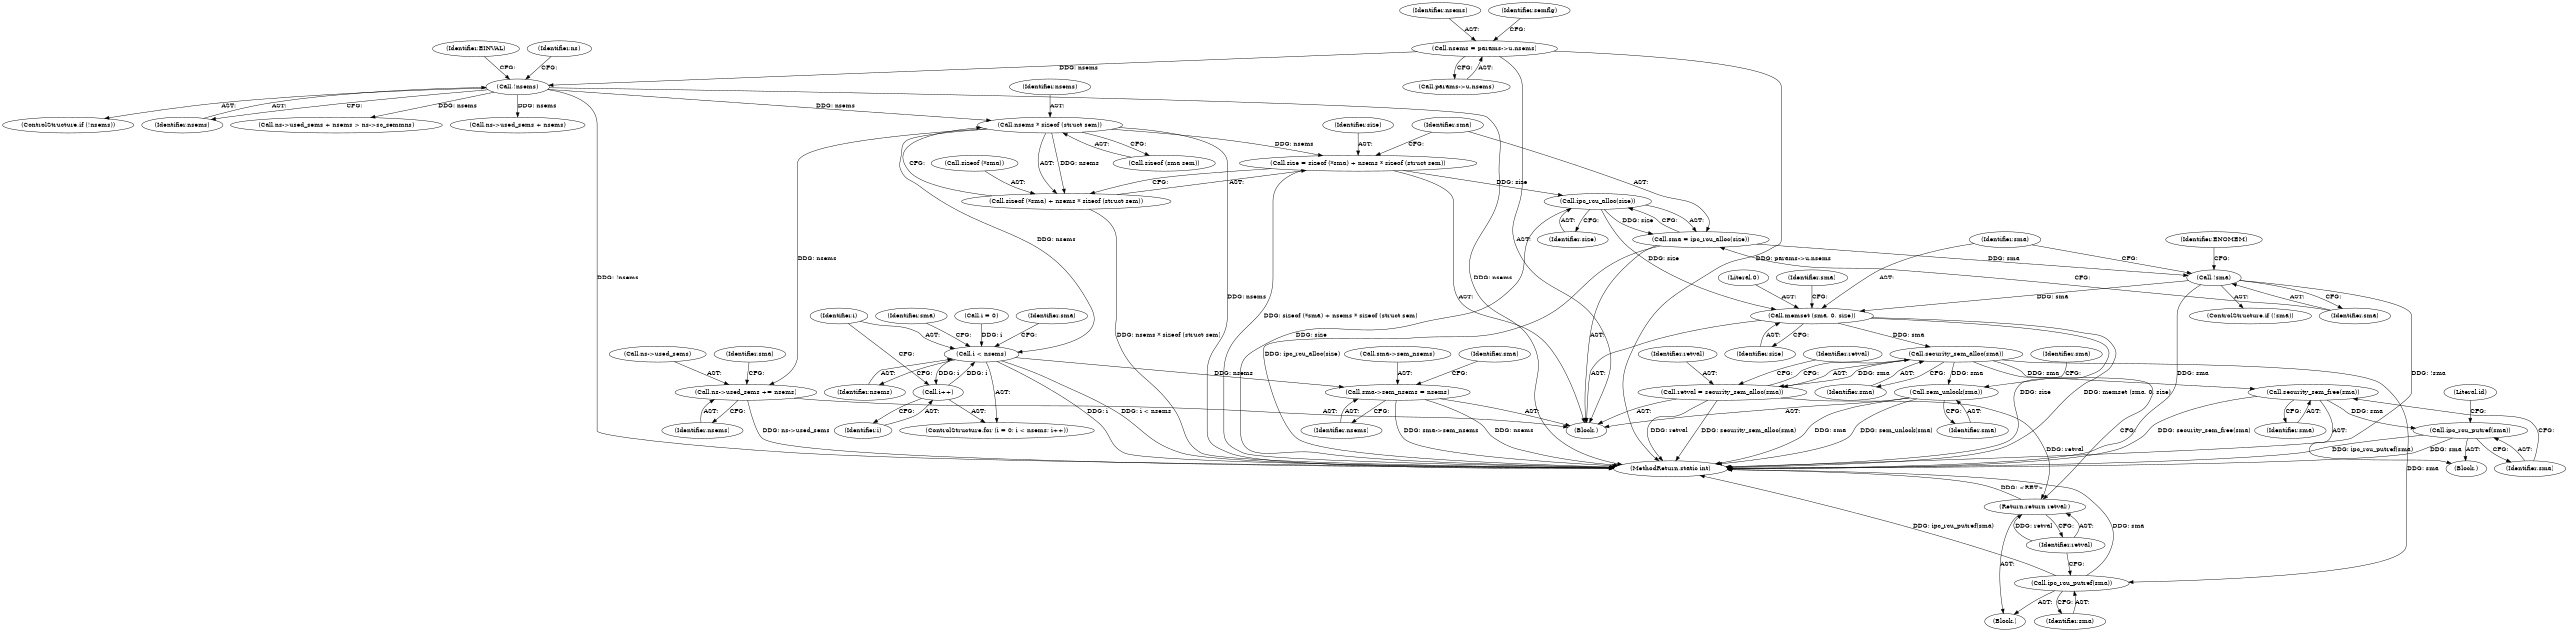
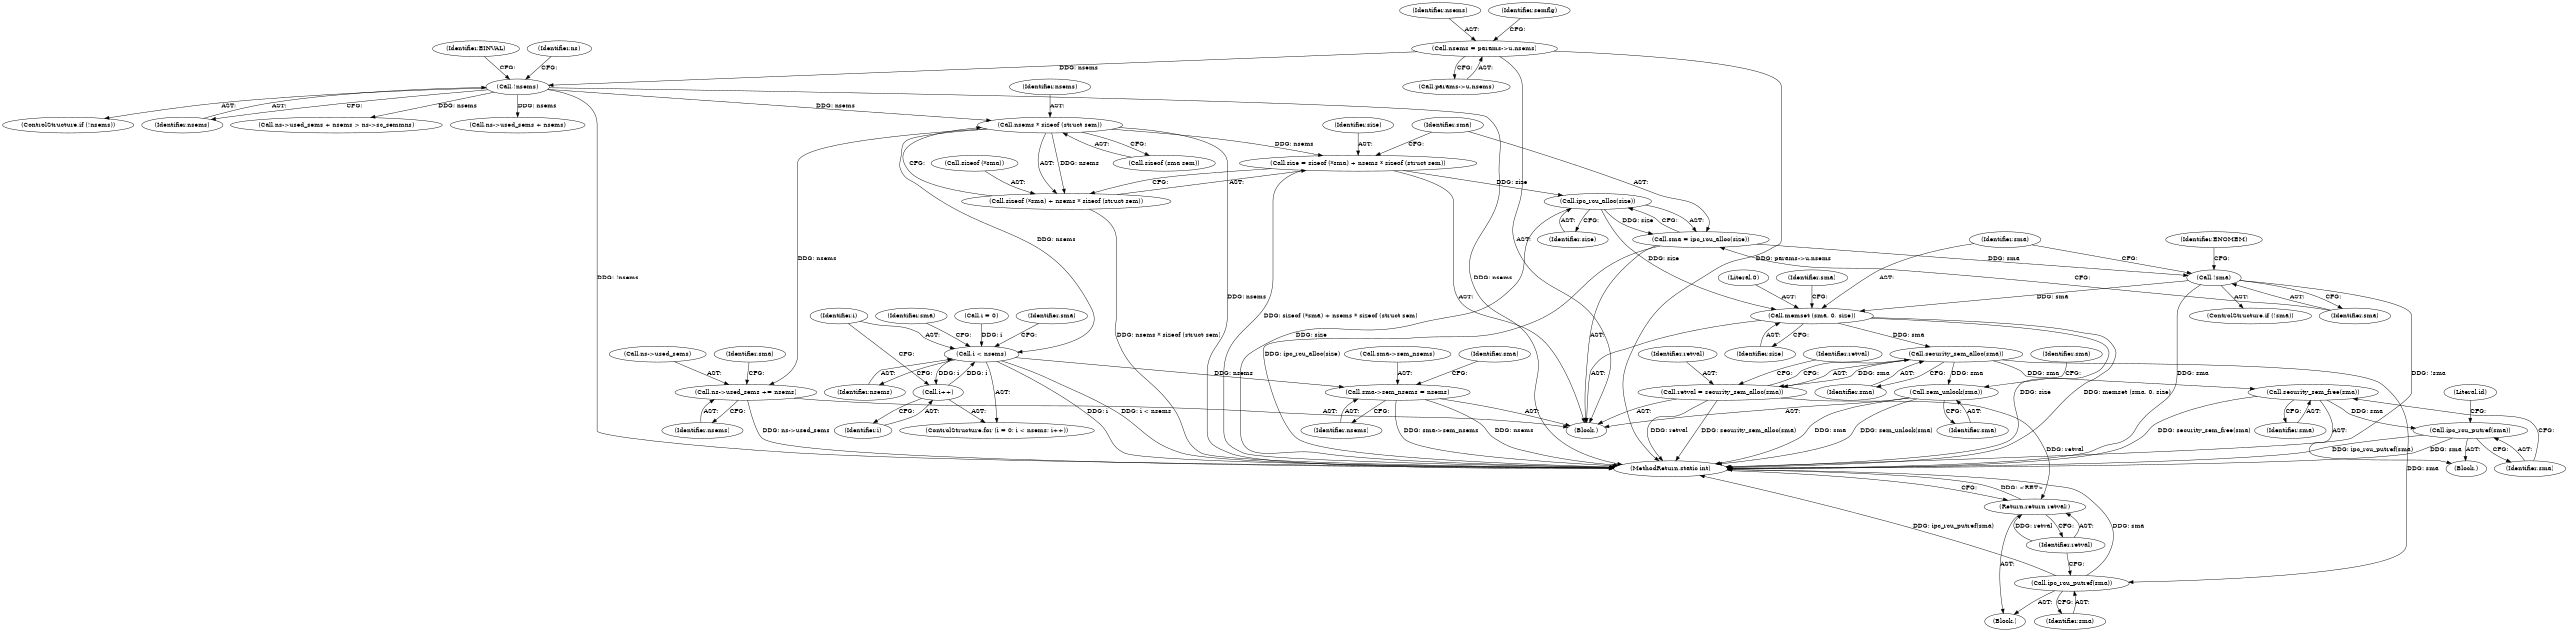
edge "(Call,security_sem_alloc(sma))" -> "(Return,return retval;)": now "(MethodReturn,static int)" -> "(Return,return retval;)"
